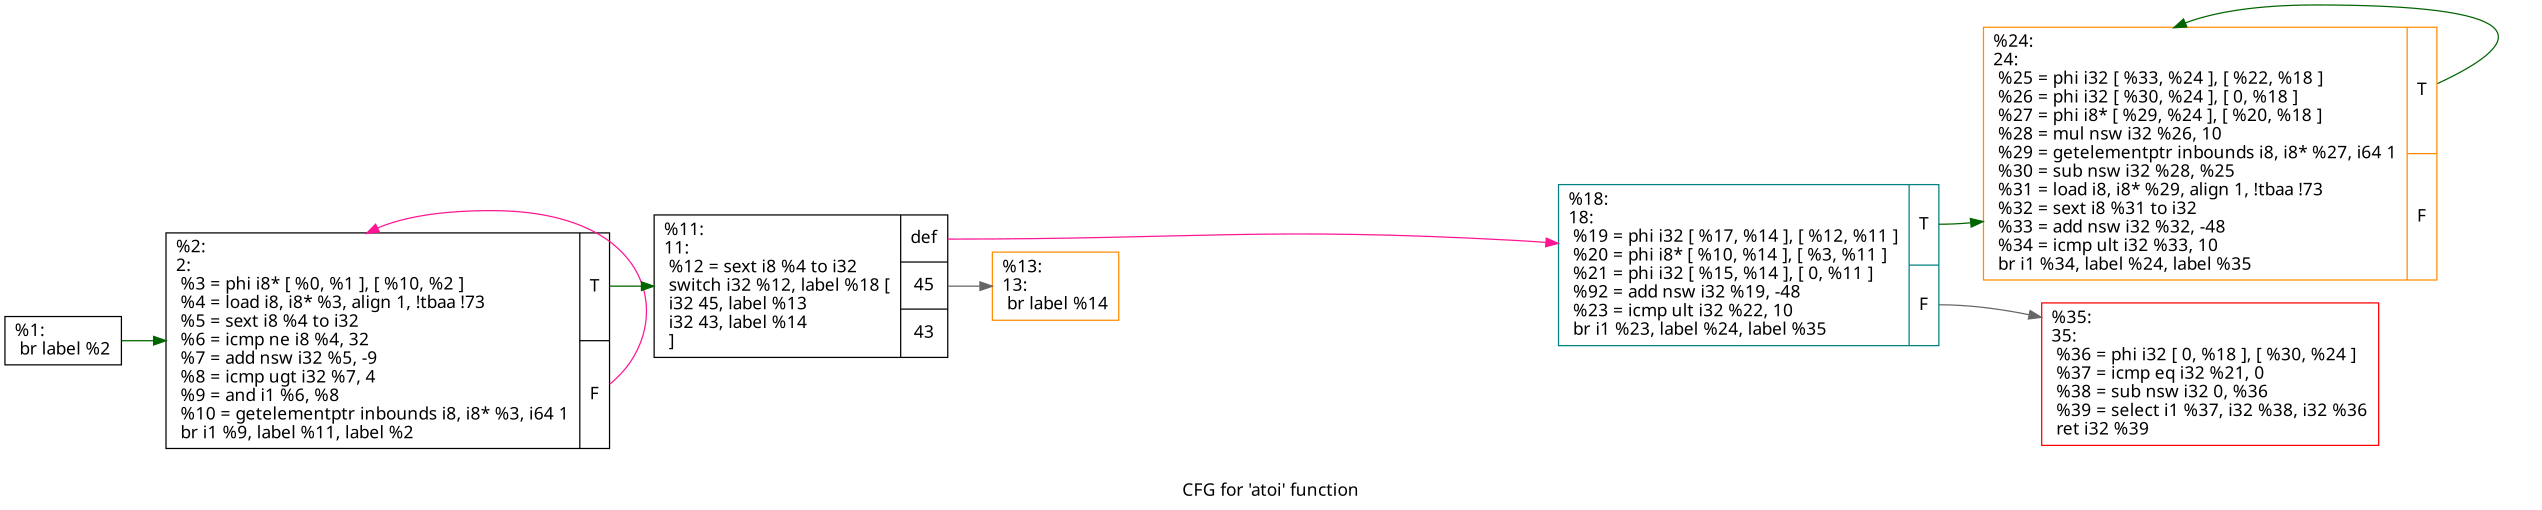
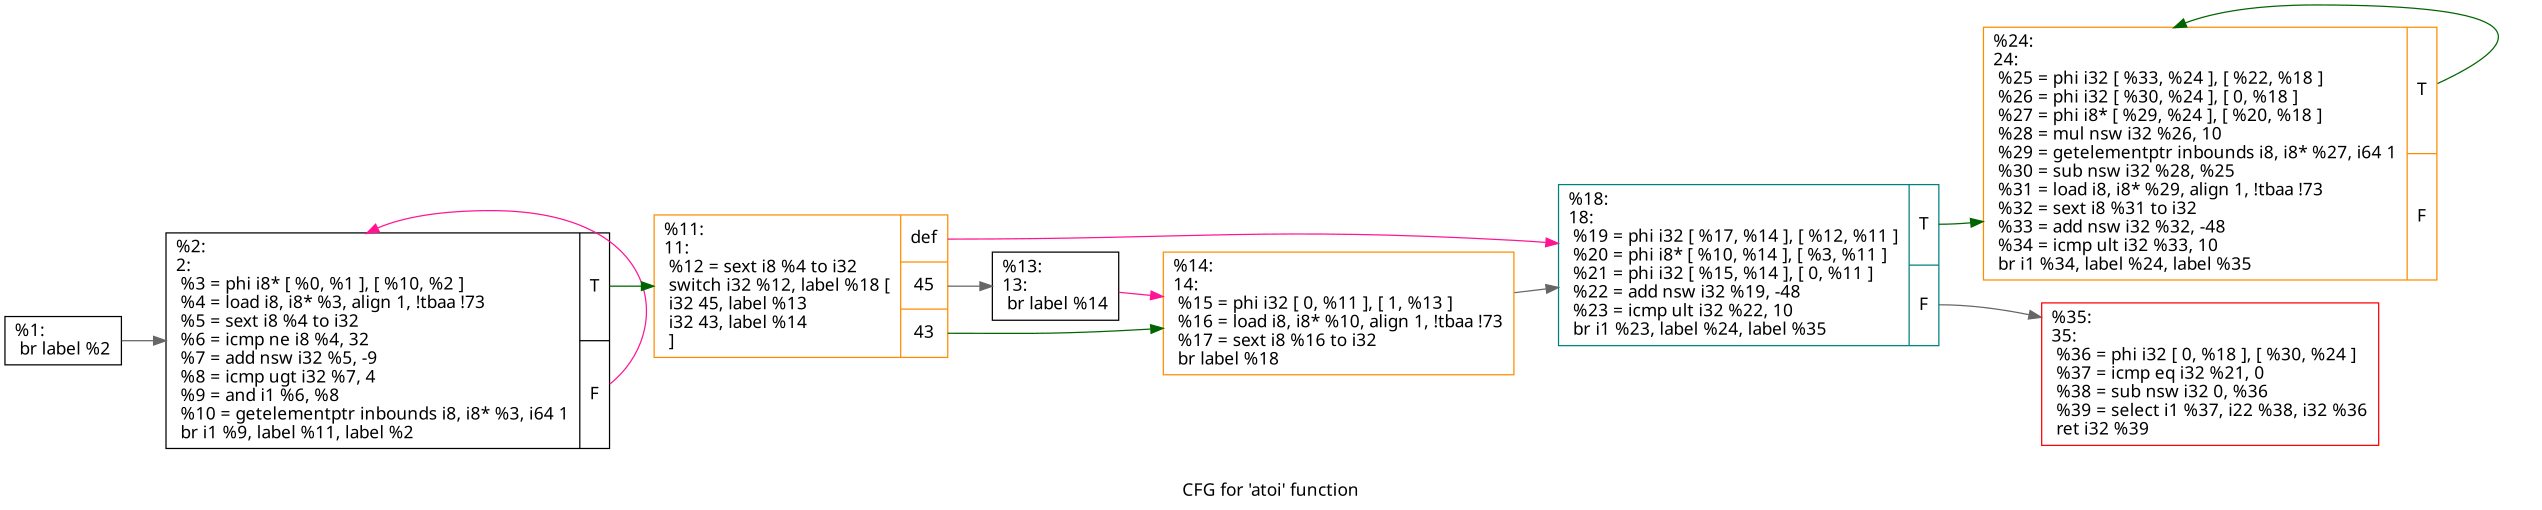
node "%11:": color black -> darkorange
node "%13:": color darkorange -> black
node "%18:": text "%92 = add nsw i32 %19, -48" -> "%22 = add nsw i32 %19, -48"
node "%14:": added
edge "%1:" -> "%2:": color darkgreen -> gray40
node "%35:": text "%39 = select i1 %37, i32 %38, i32 %36" -> "%39 = select i1 %37, i22 %38, i32 %36"
